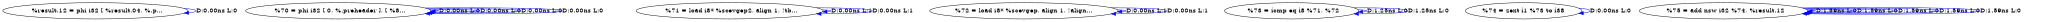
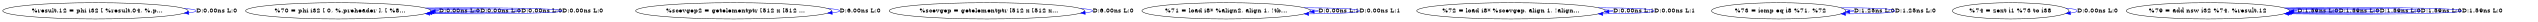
node "%71 = load i8* %scevgep2, align 1, !tb...": label "%71 = load i8* %scevgep2, align 1, !tb..." -> "%71 = load i8* %align2, align 1, !tb..."
node "%scevgep2 = getelementptr [512 x [512 ...": added
node "%scevgep = getelementptr [512 x [512 x...": added
node "%75 = add nsw i32 %74, %result.12": label "%75 = add nsw i32 %74, %result.12" -> "%79 = add nsw i32 %74, %result.12"
